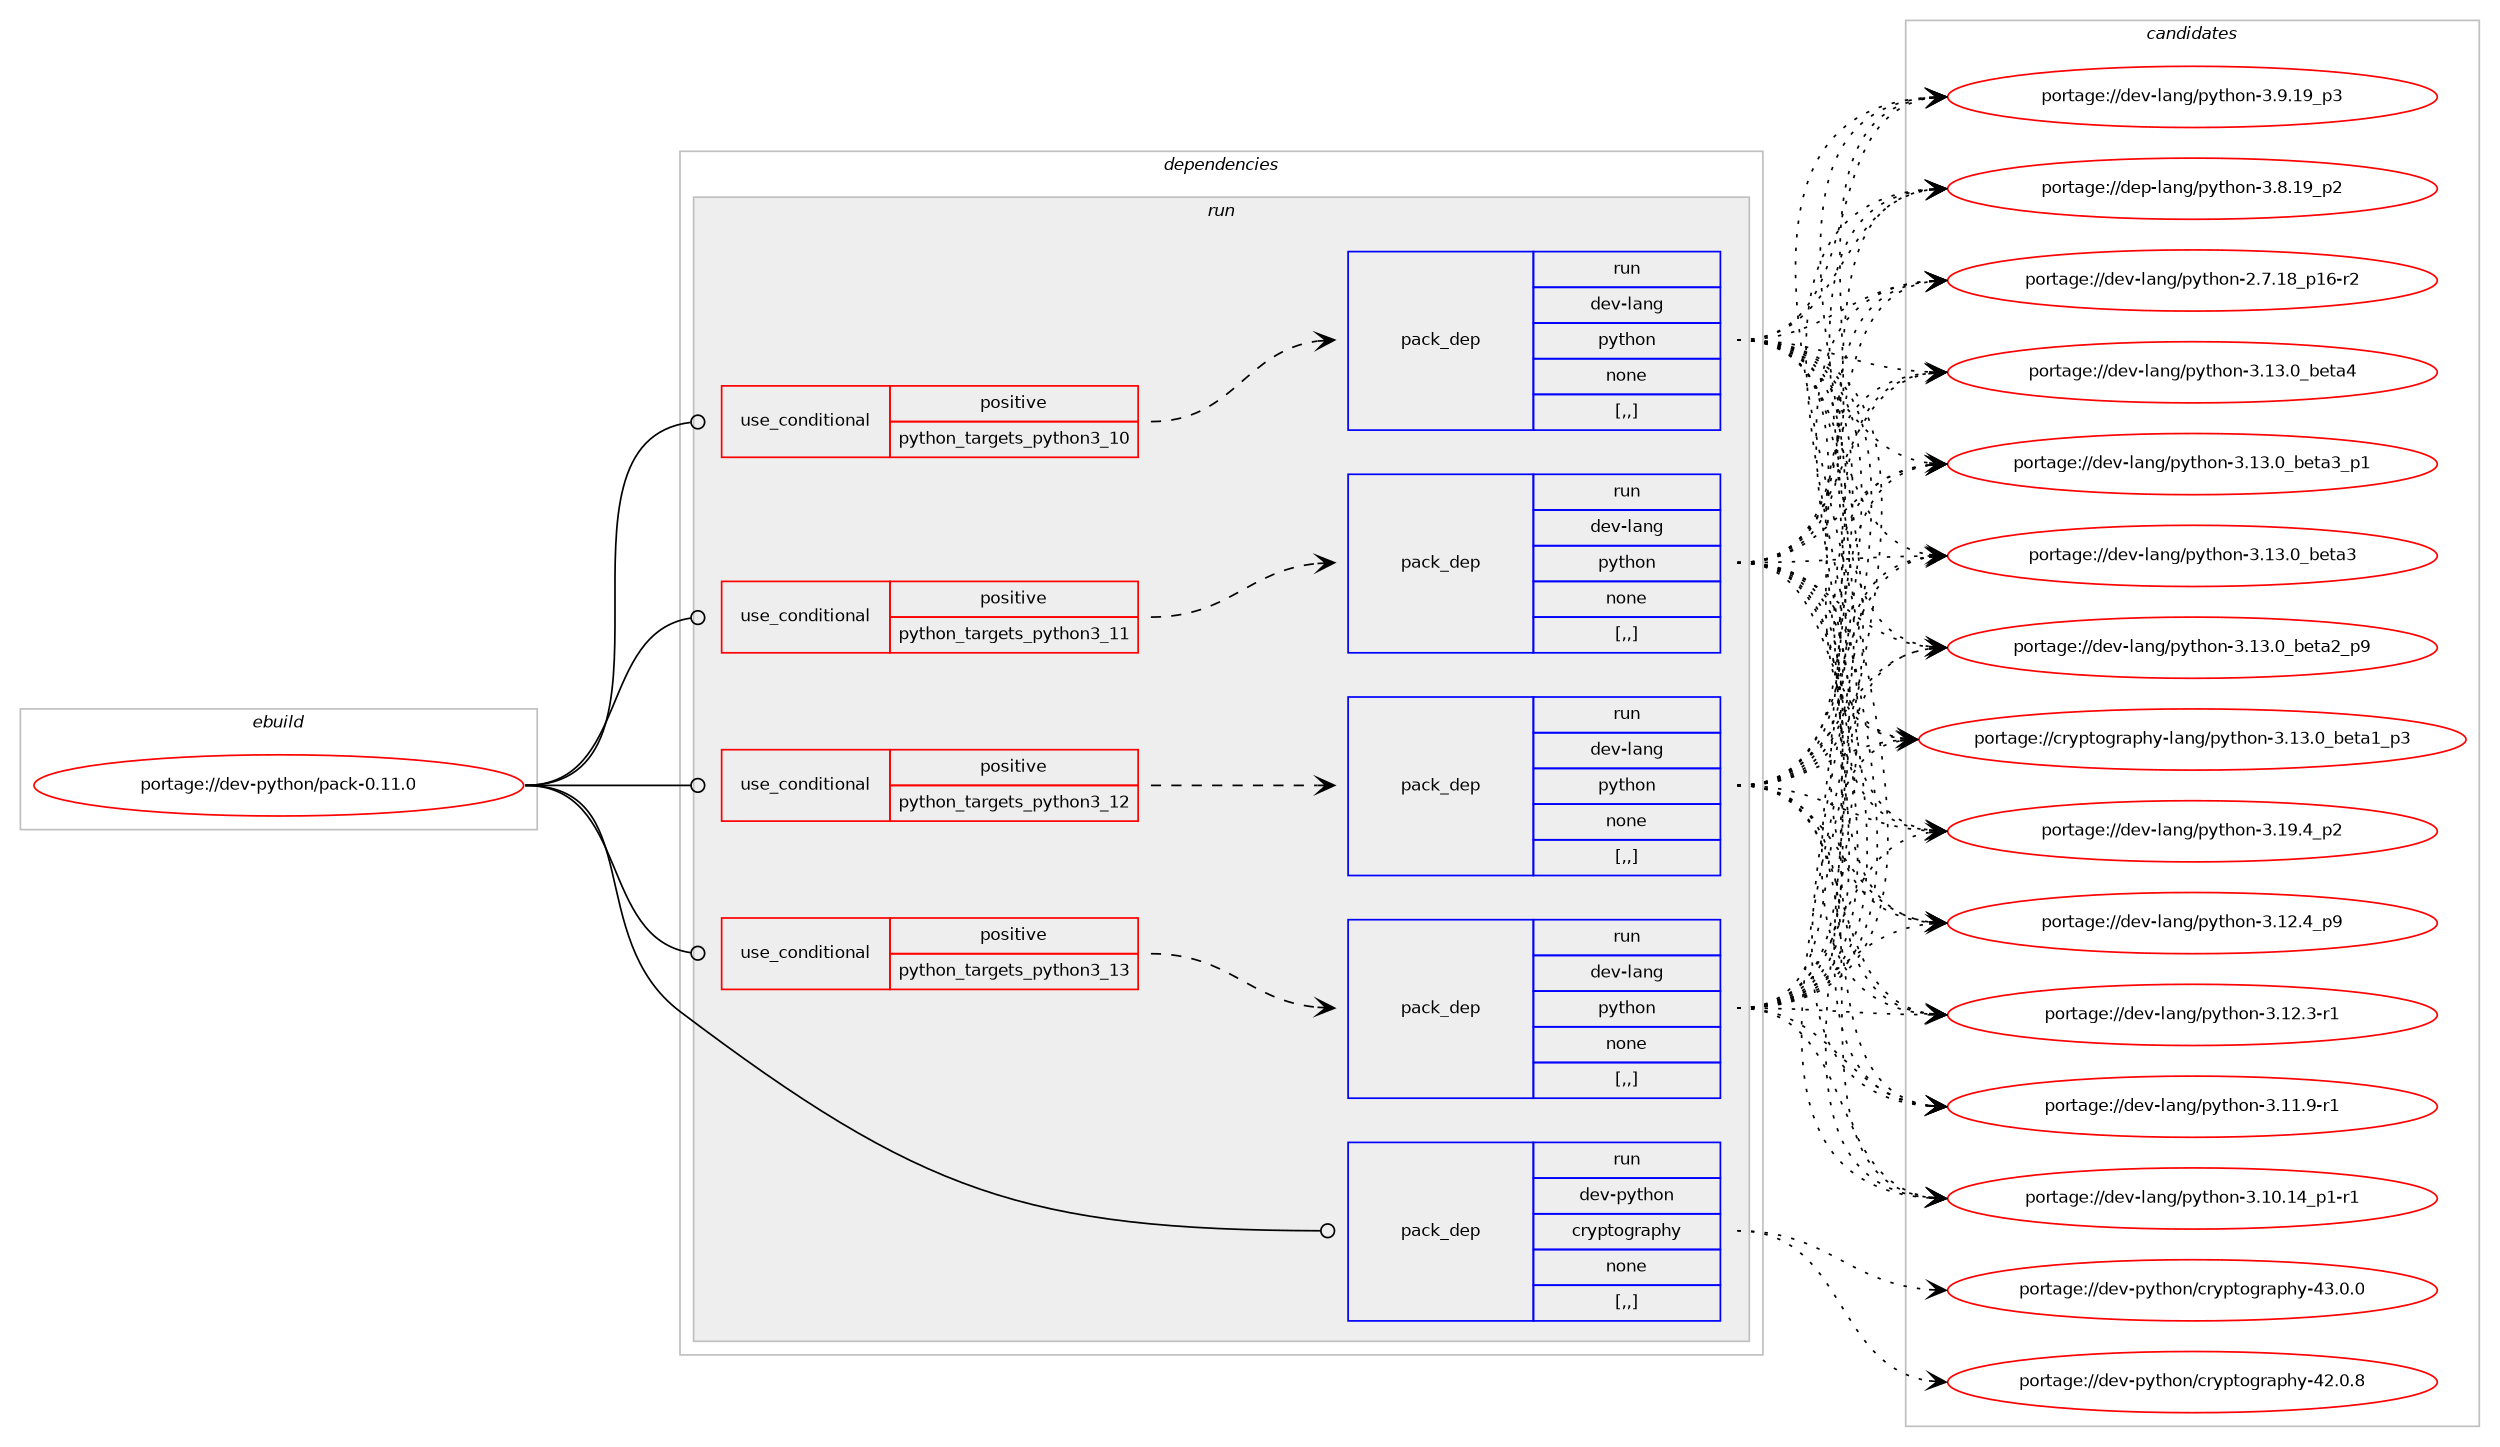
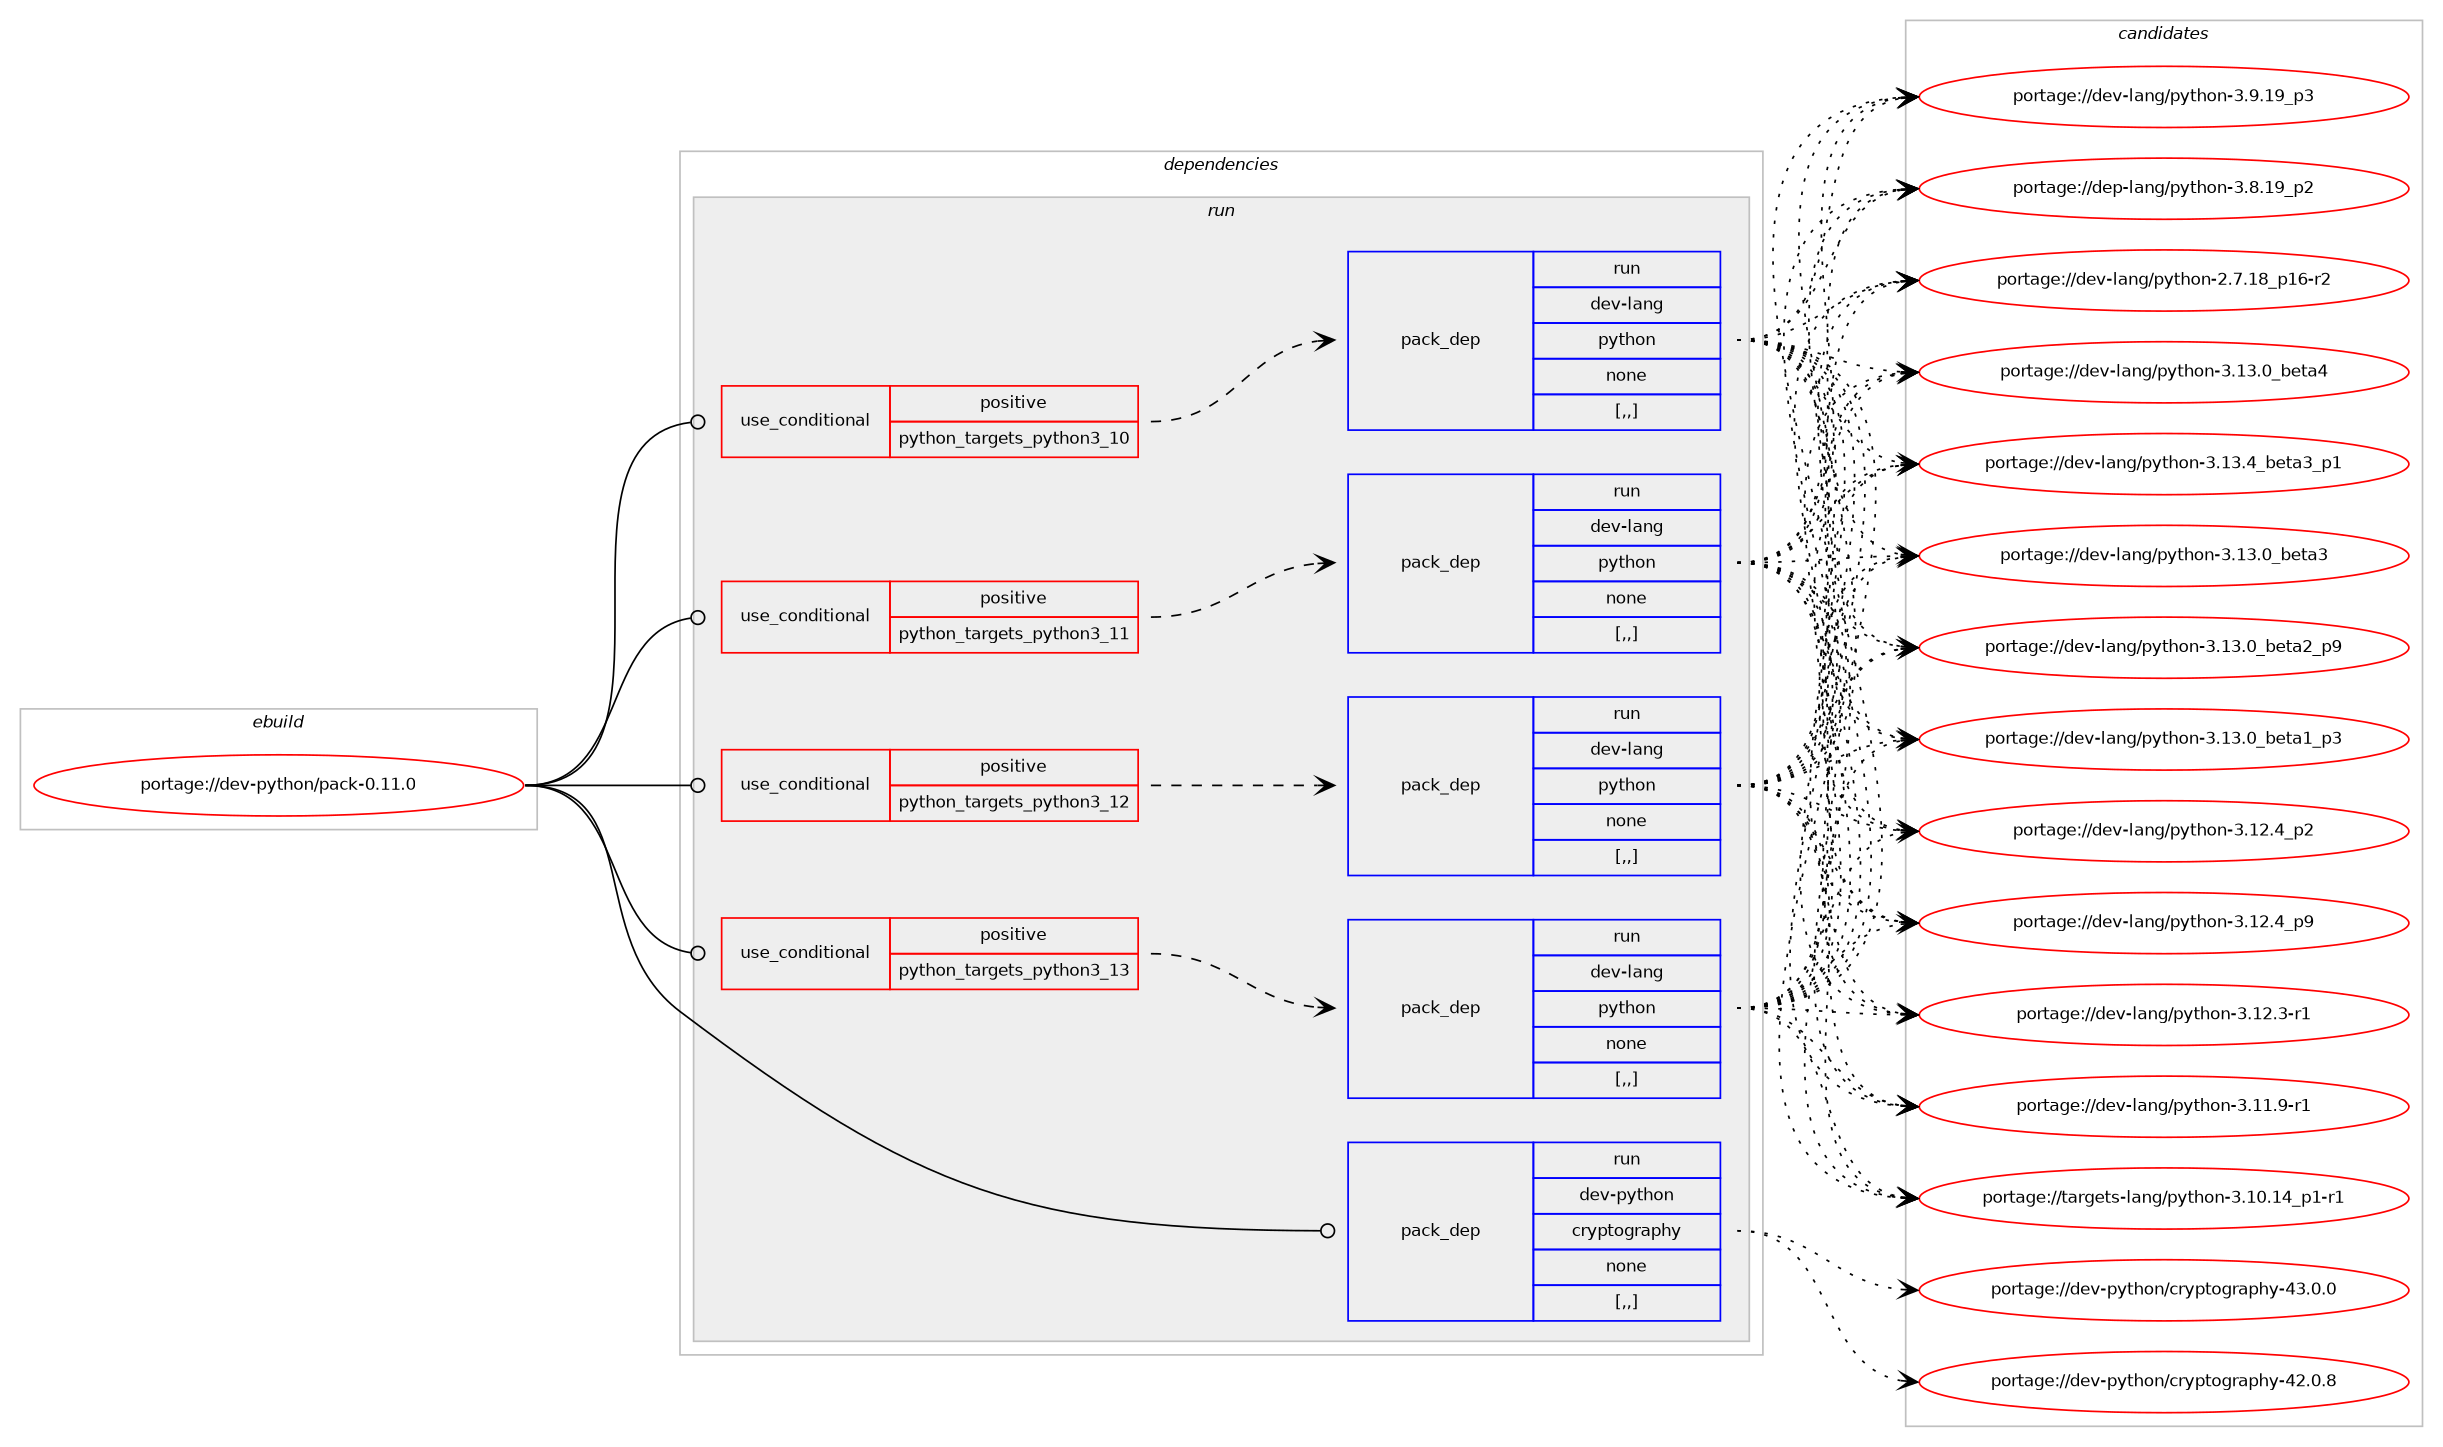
node "portage://dev-lang/python-3.13.0_beta3_p1": label "portage://dev-lang/python-3.13.0_beta3_p1" -> "portage://dev-lang/python-3.13.4_beta3_p1"
node "portage://cryptography-lang/python-3.13.0_beta1_p3": label "portage://cryptography-lang/python-3.13.0_beta1_p3" -> "portage://dev-lang/python-3.13.0_beta1_p3"
node "portage://dev-lang/python-3.19.4_p2": label "portage://dev-lang/python-3.19.4_p2" -> "portage://dev-lang/python-3.12.4_p2"
node "portage://dev-lang/python-3.10.14_p1-r1": label "portage://dev-lang/python-3.10.14_p1-r1" -> "portage://targets-lang/python-3.10.14_p1-r1"
